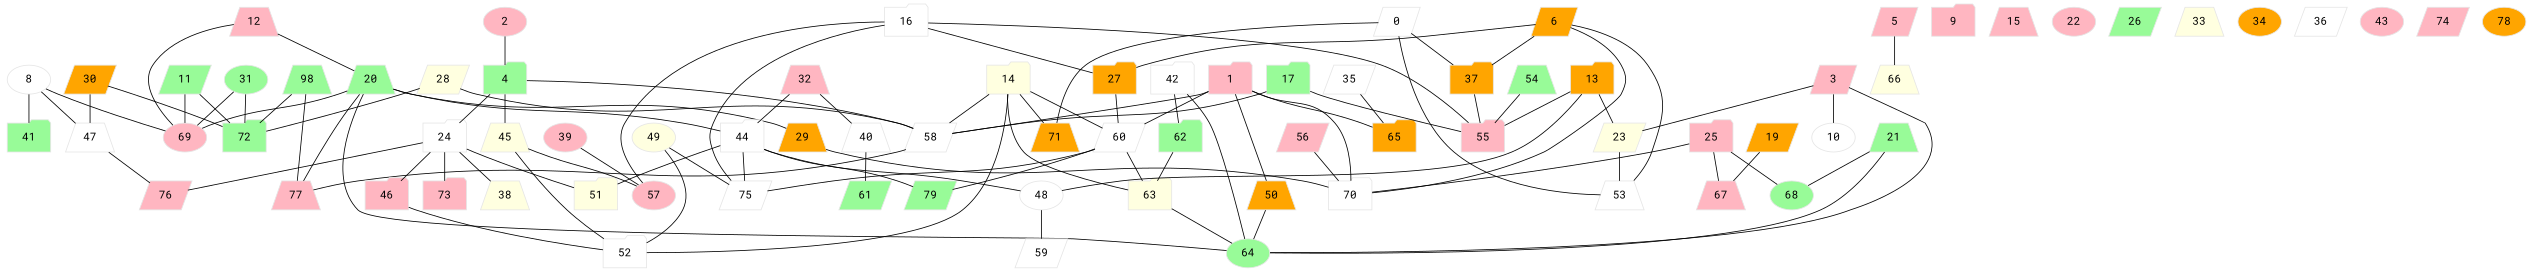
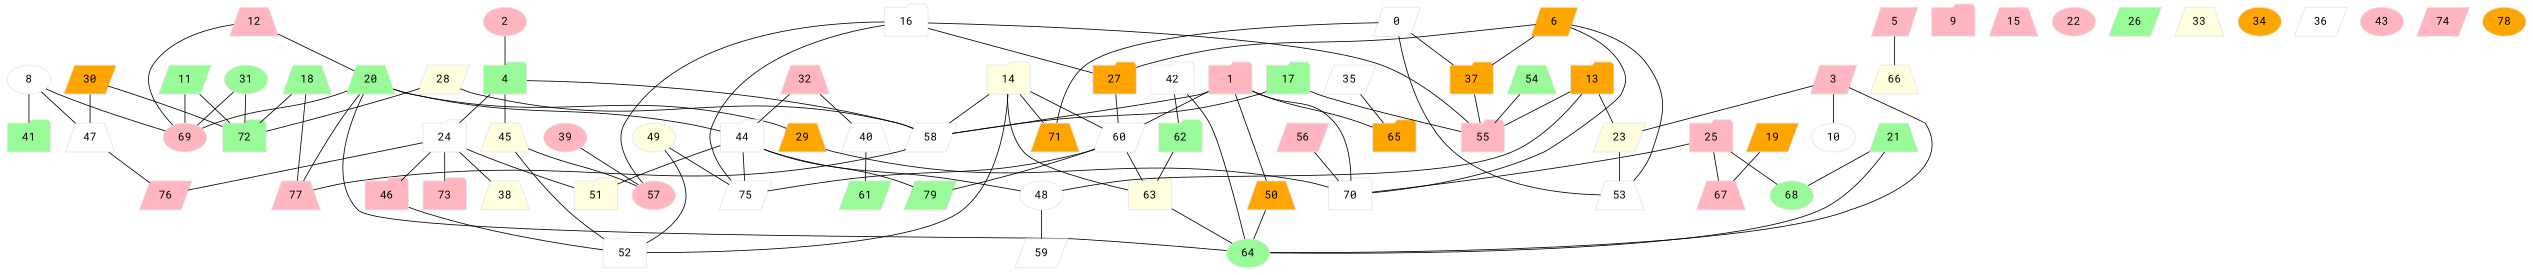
node "98": label "98" -> "18"
